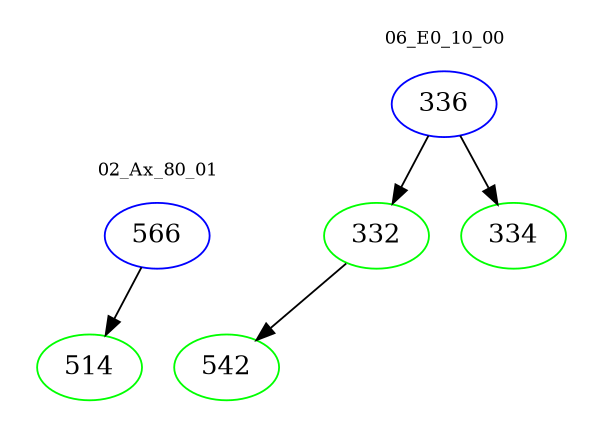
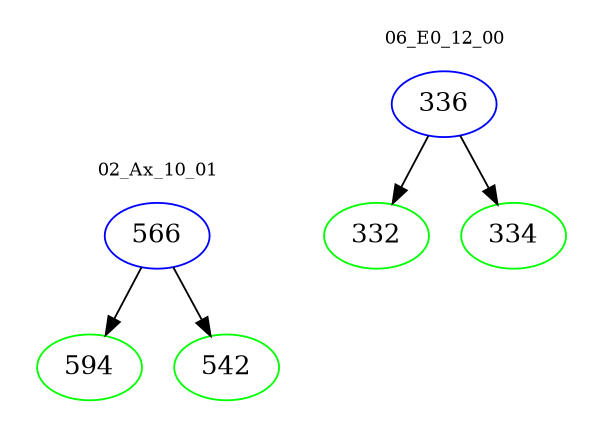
cluster "06_E0_10_00": label "06_E0_10_00" -> "06_E0_12_00"
cluster "02_Ax_80_01": label "02_Ax_80_01" -> "02_Ax_10_01"
edge "332" -> "542": now "566" -> "542"
node "514": label "514" -> "594"
